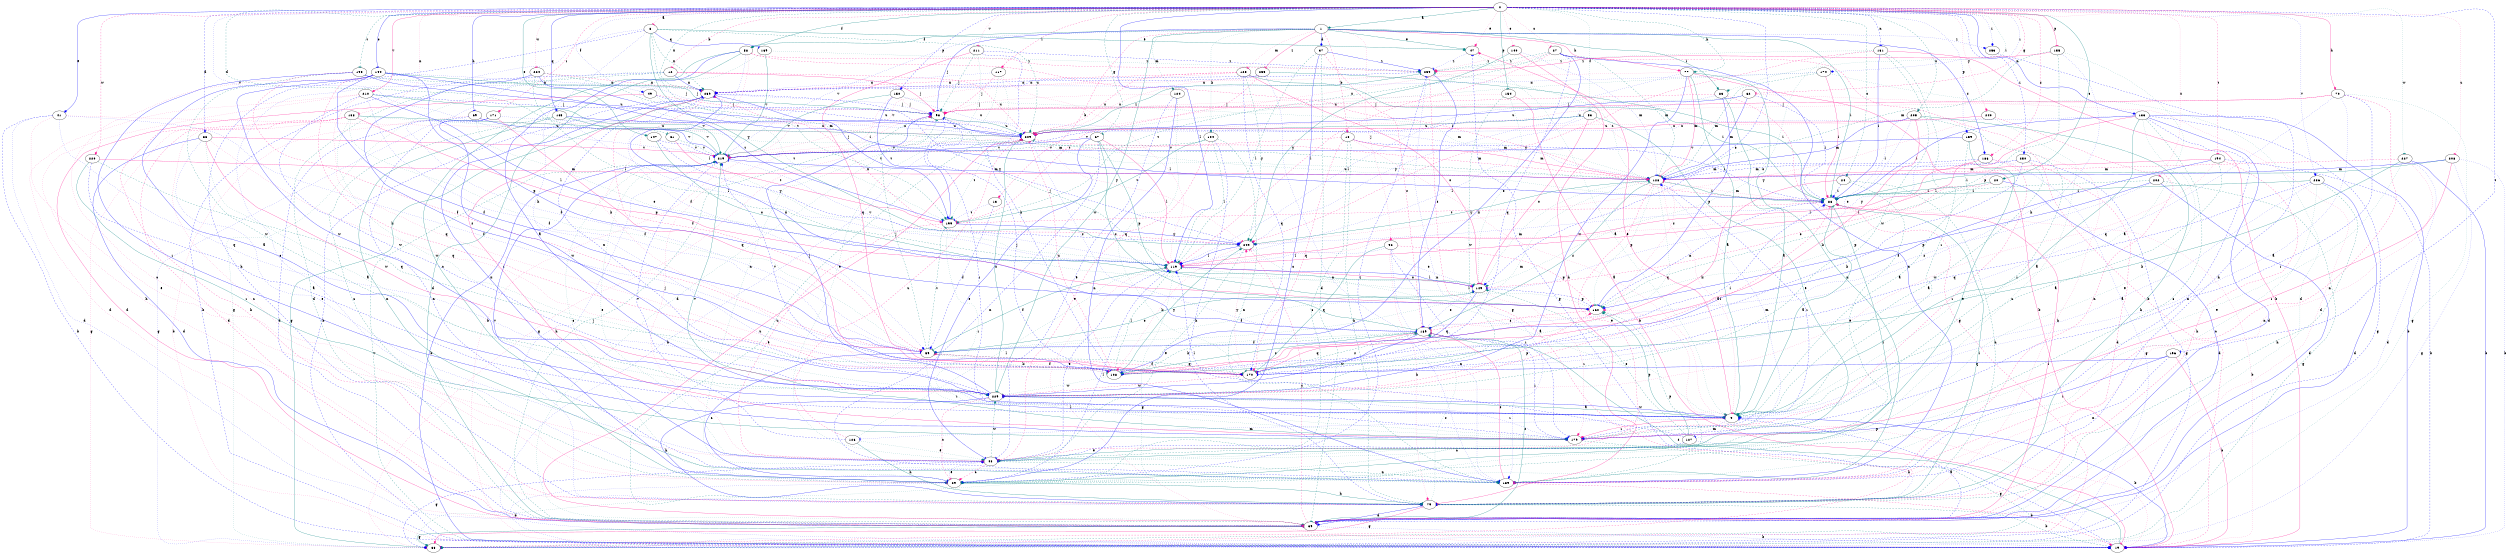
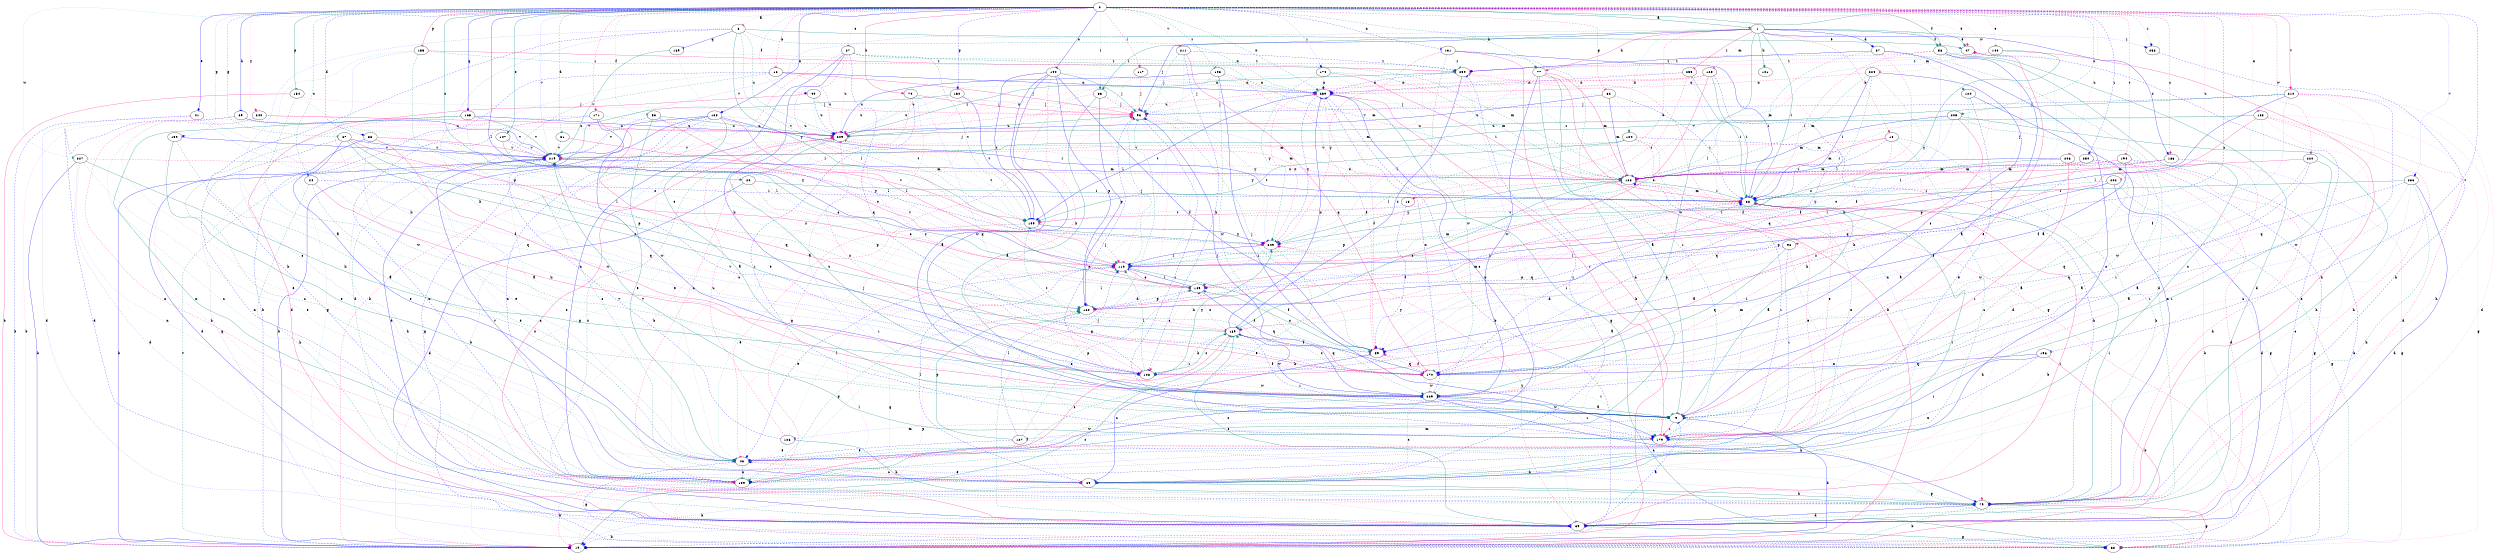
node "101": added
edge "125" -> "249": now "174" -> "249"
edge "160" -> "88": label "n" -> "i"
edge "19" -> "47": label "g" -> "e"
edge "124" -> "139": now "124" -> "79"
